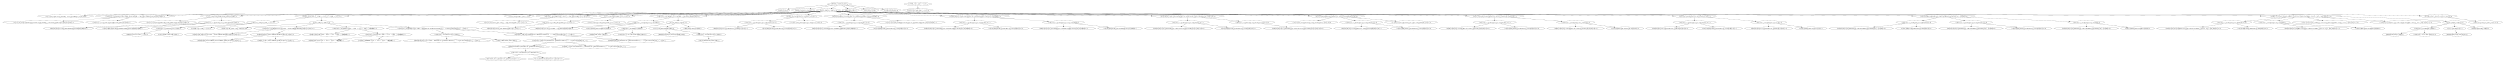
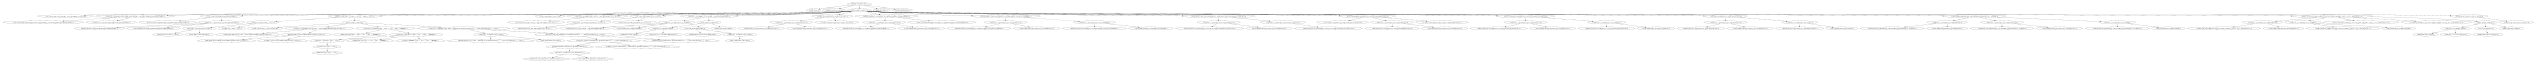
node "(MODIFIER,VIRTUAL)": removed
node "(<operator>.notEquals,type != null)": added
